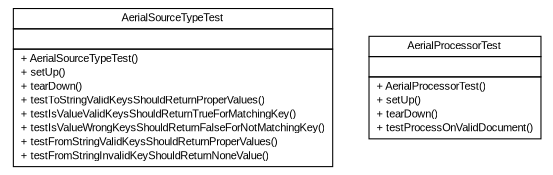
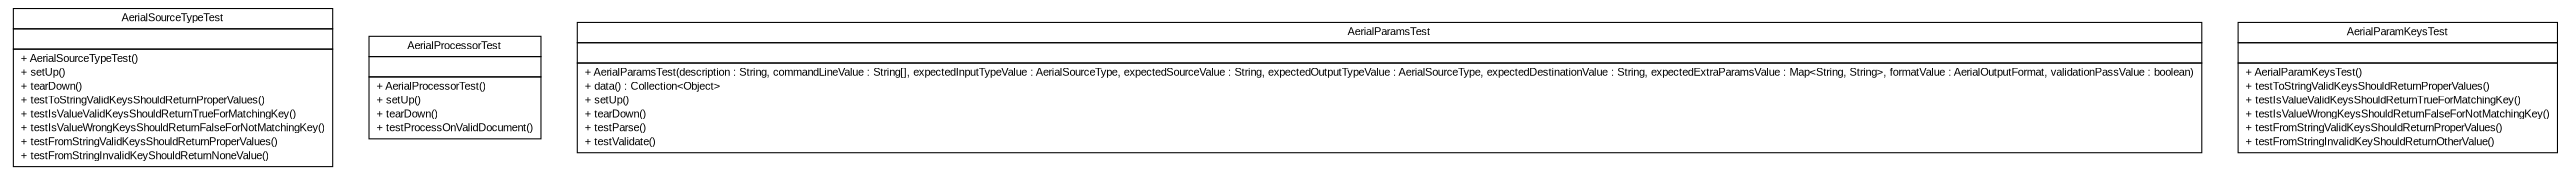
node "AerialParamsTest": added
node "AerialParamKeysTest": added
